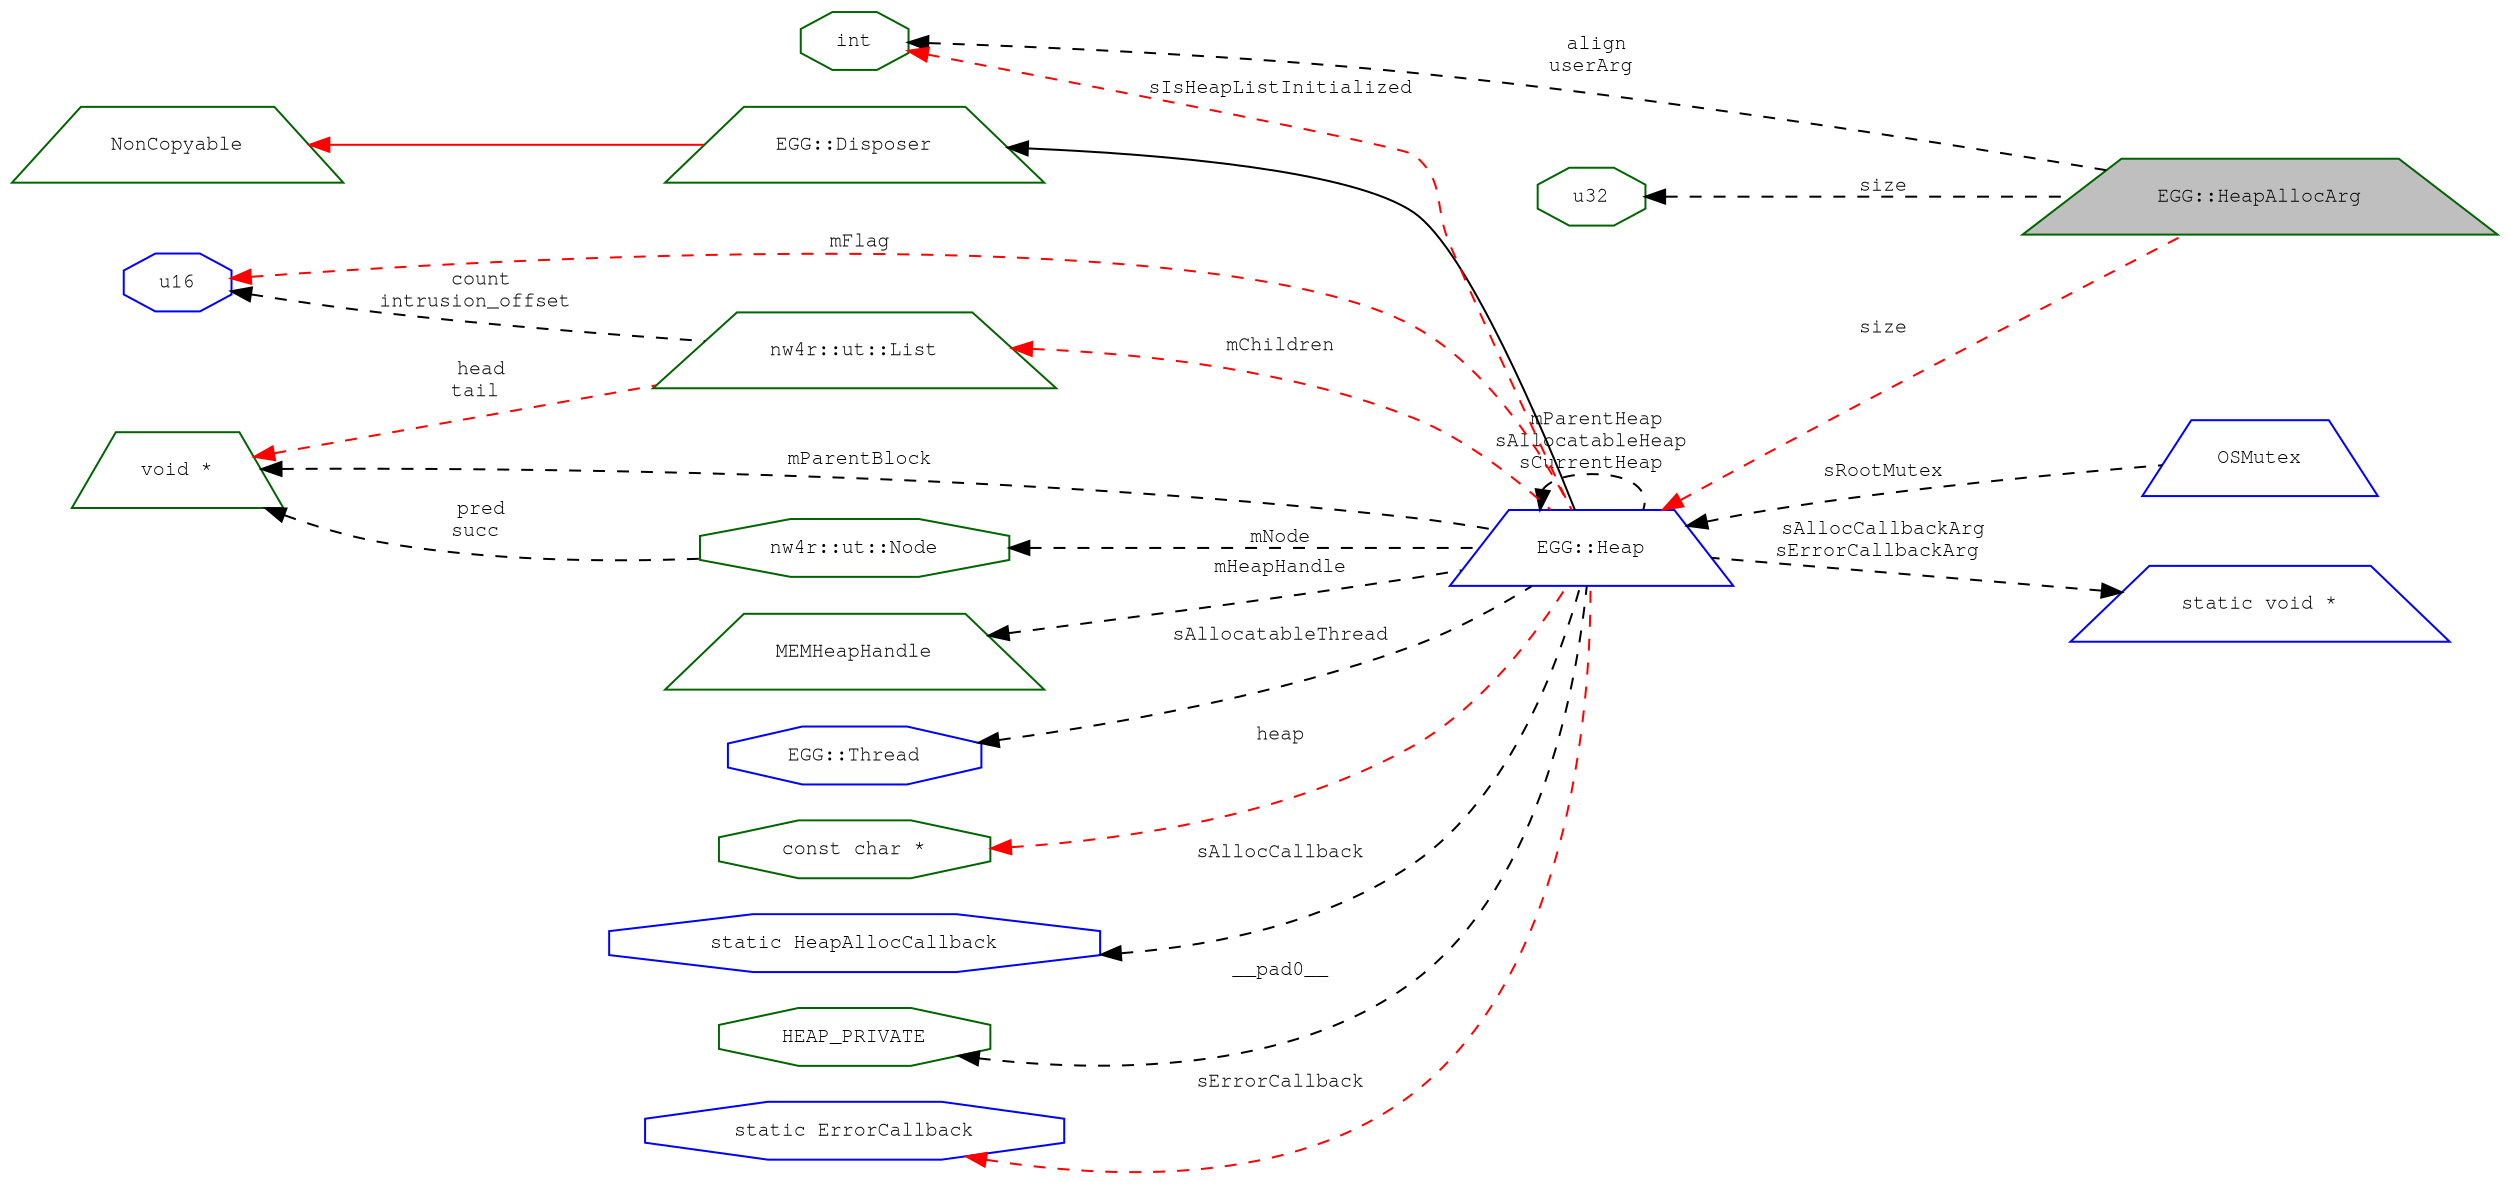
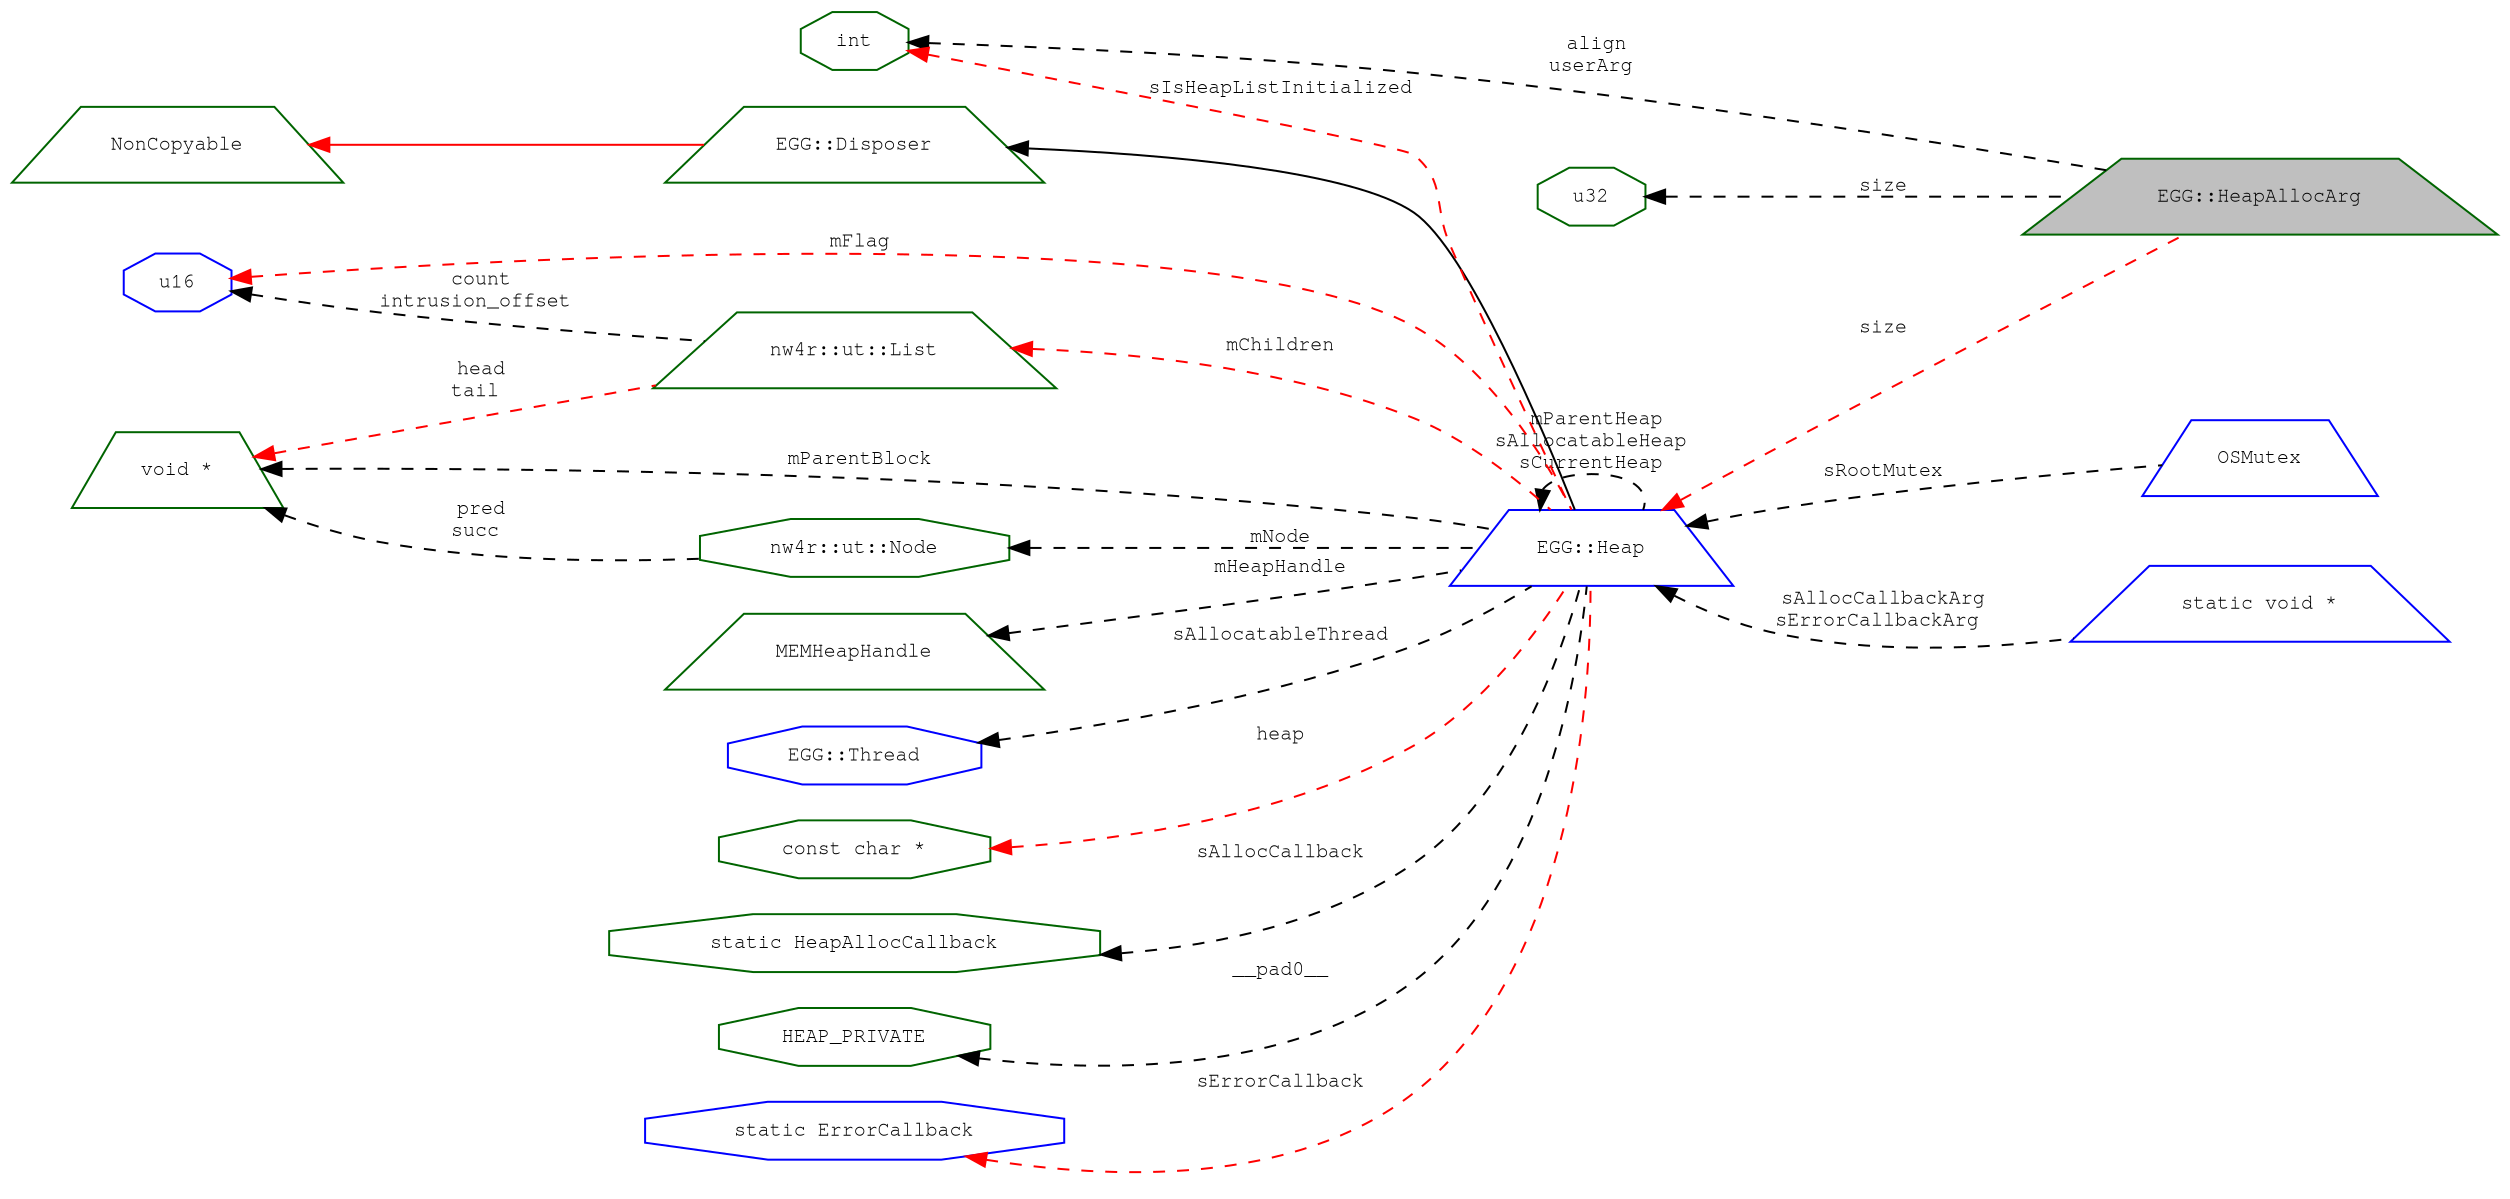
edge "EGG::Heap" -> "static void *": reversed
node "static HeapAllocCallback": color blue -> darkgreen
